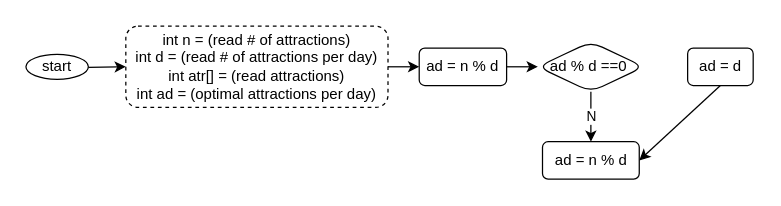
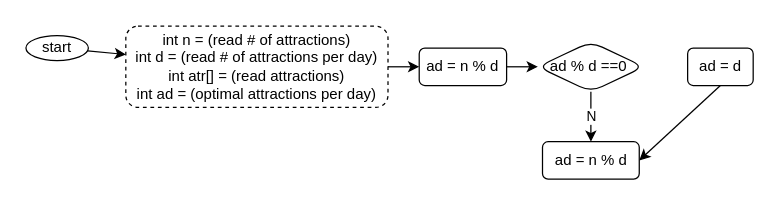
node "start": moved (57, 67) -> (57, 48)
